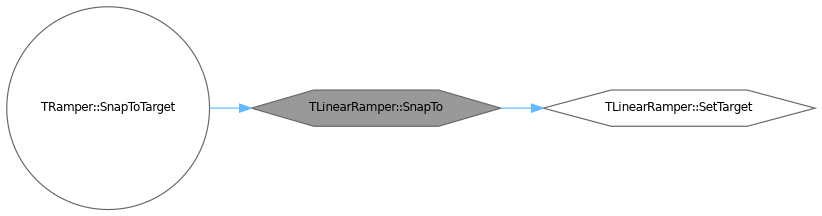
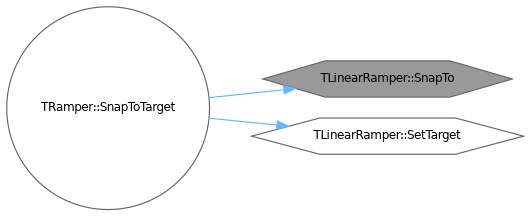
edge "TLinearRamper::SnapTo" -> "TLinearRamper::SetTarget": now "TRamper::SnapToTarget" -> "TLinearRamper::SetTarget"
